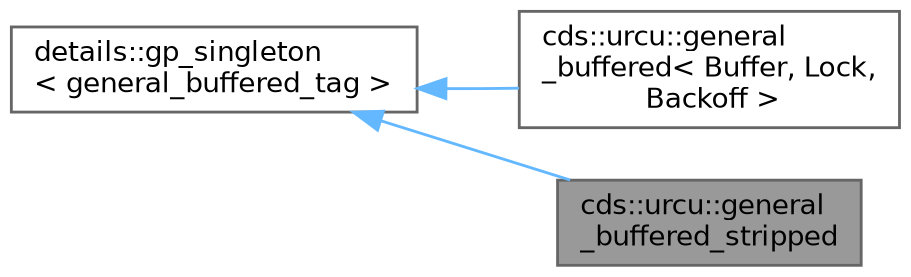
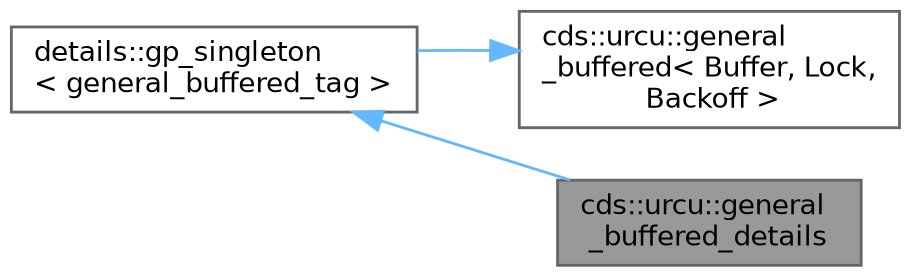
edge "cds::urcu::general _buffered< Buffer, Lock, Backoff >" -> "details::gp_singleton < general_buffered_tag >": reversed
node "cds::urcu::general _buffered_stripped": label "cds::urcu::general _buffered_stripped" -> "cds::urcu::general _buffered_details"
